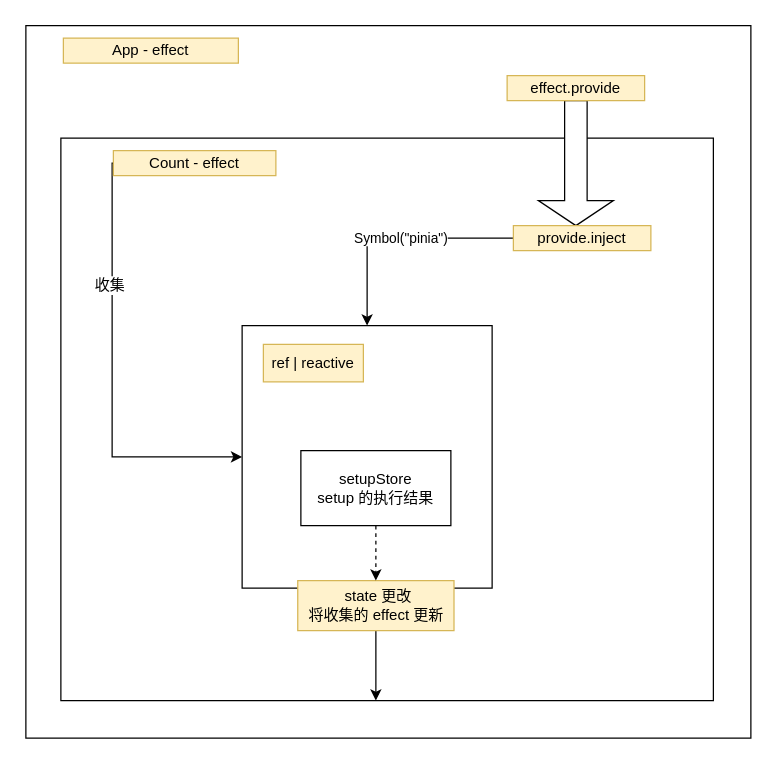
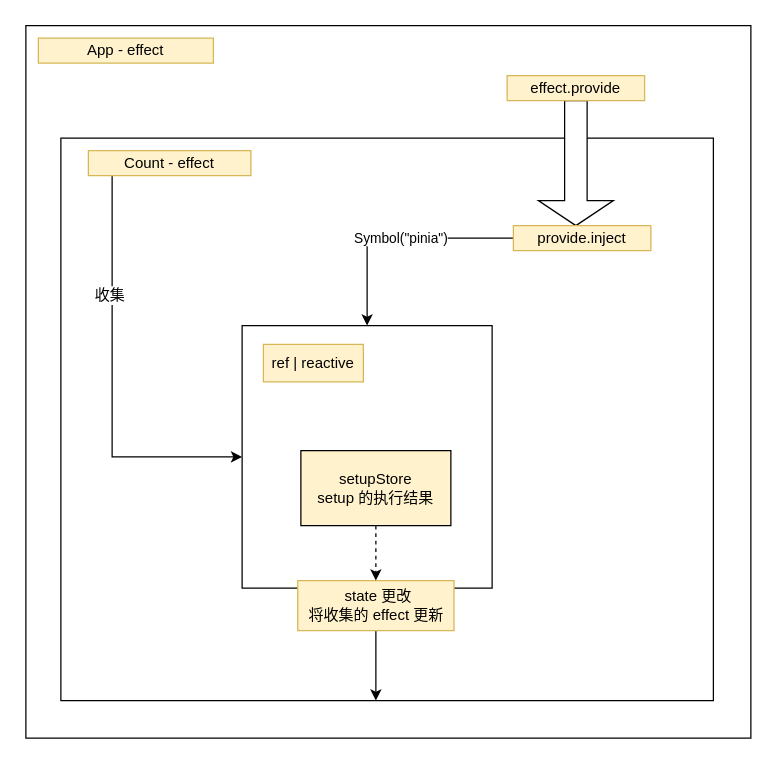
node "App - effect": moved (151, 51) -> (126, 51)
node "Count - effect": moved (194, 163) -> (169, 163)
node "setupStore setup 的执行结果": fillcolor #ffffff -> #fff2cc
